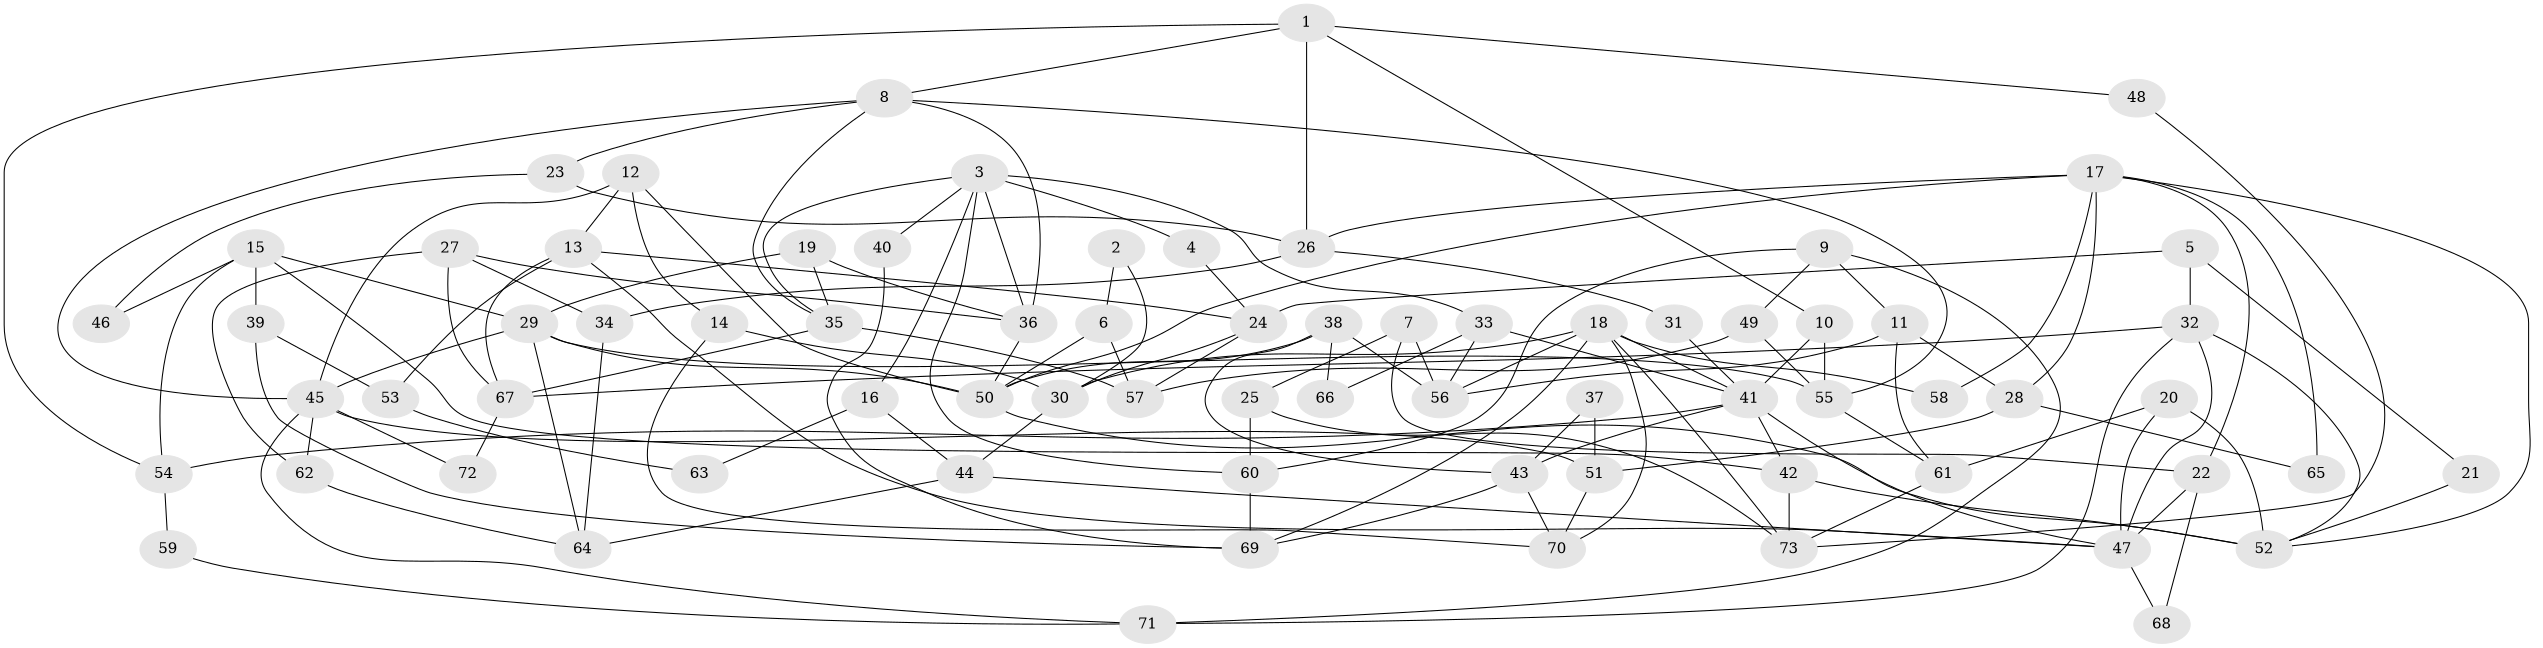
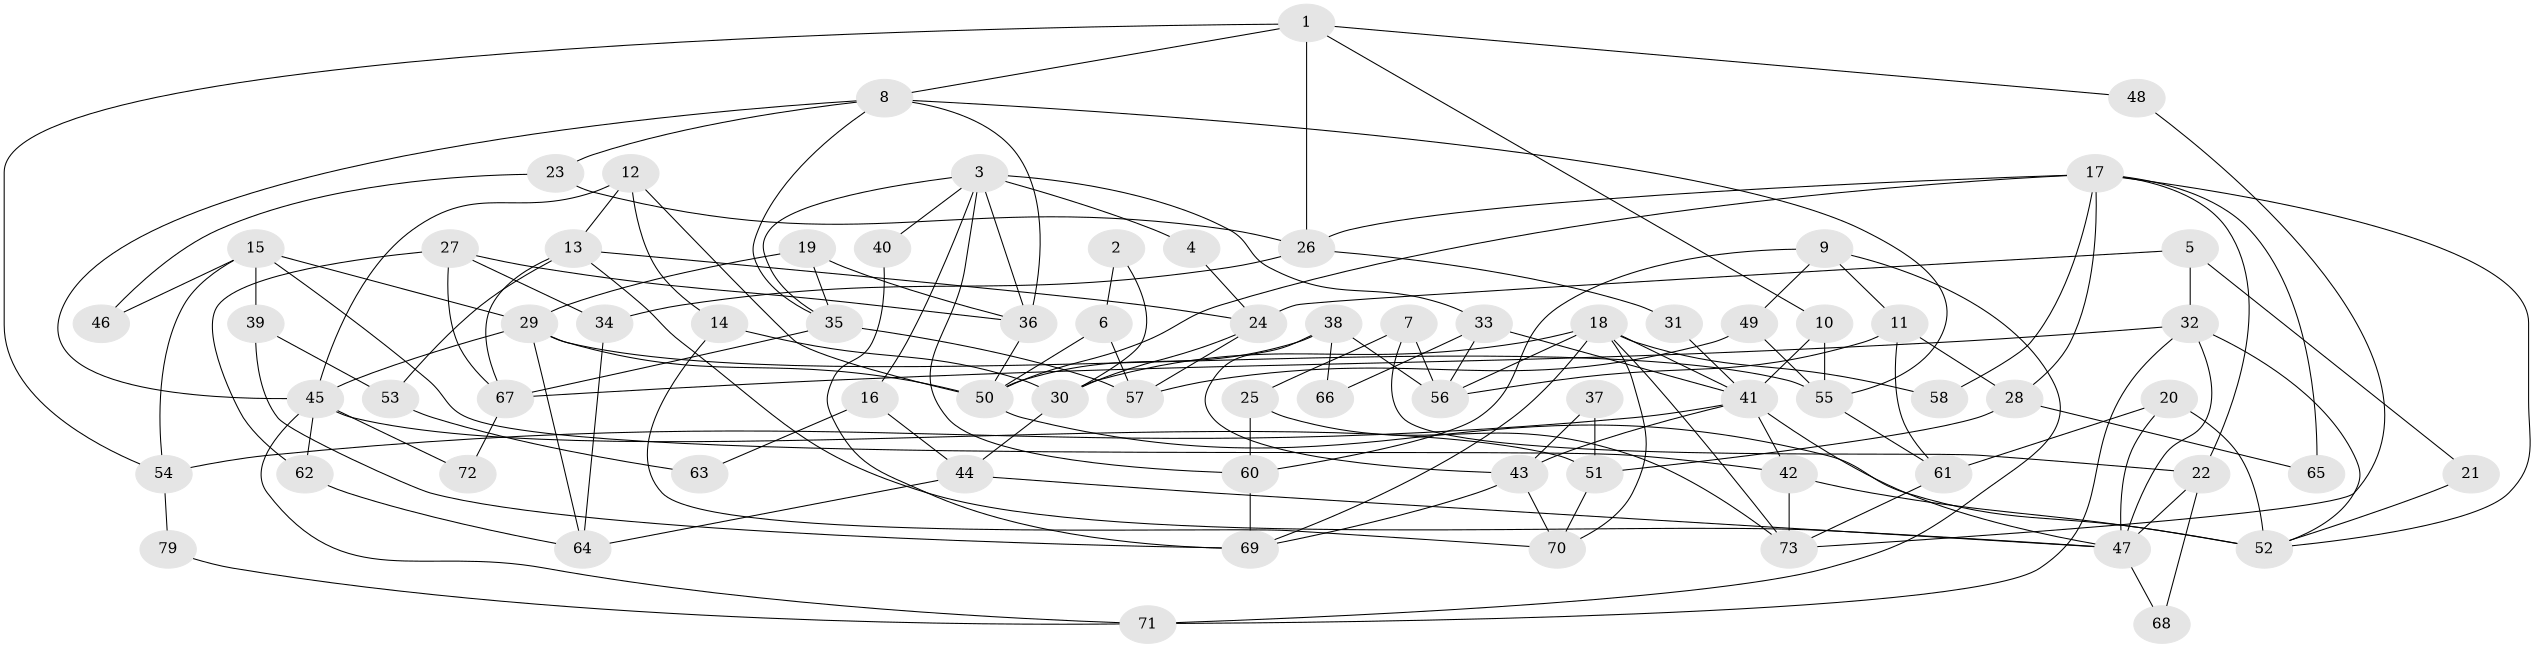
node "59": label "59" -> "79"
